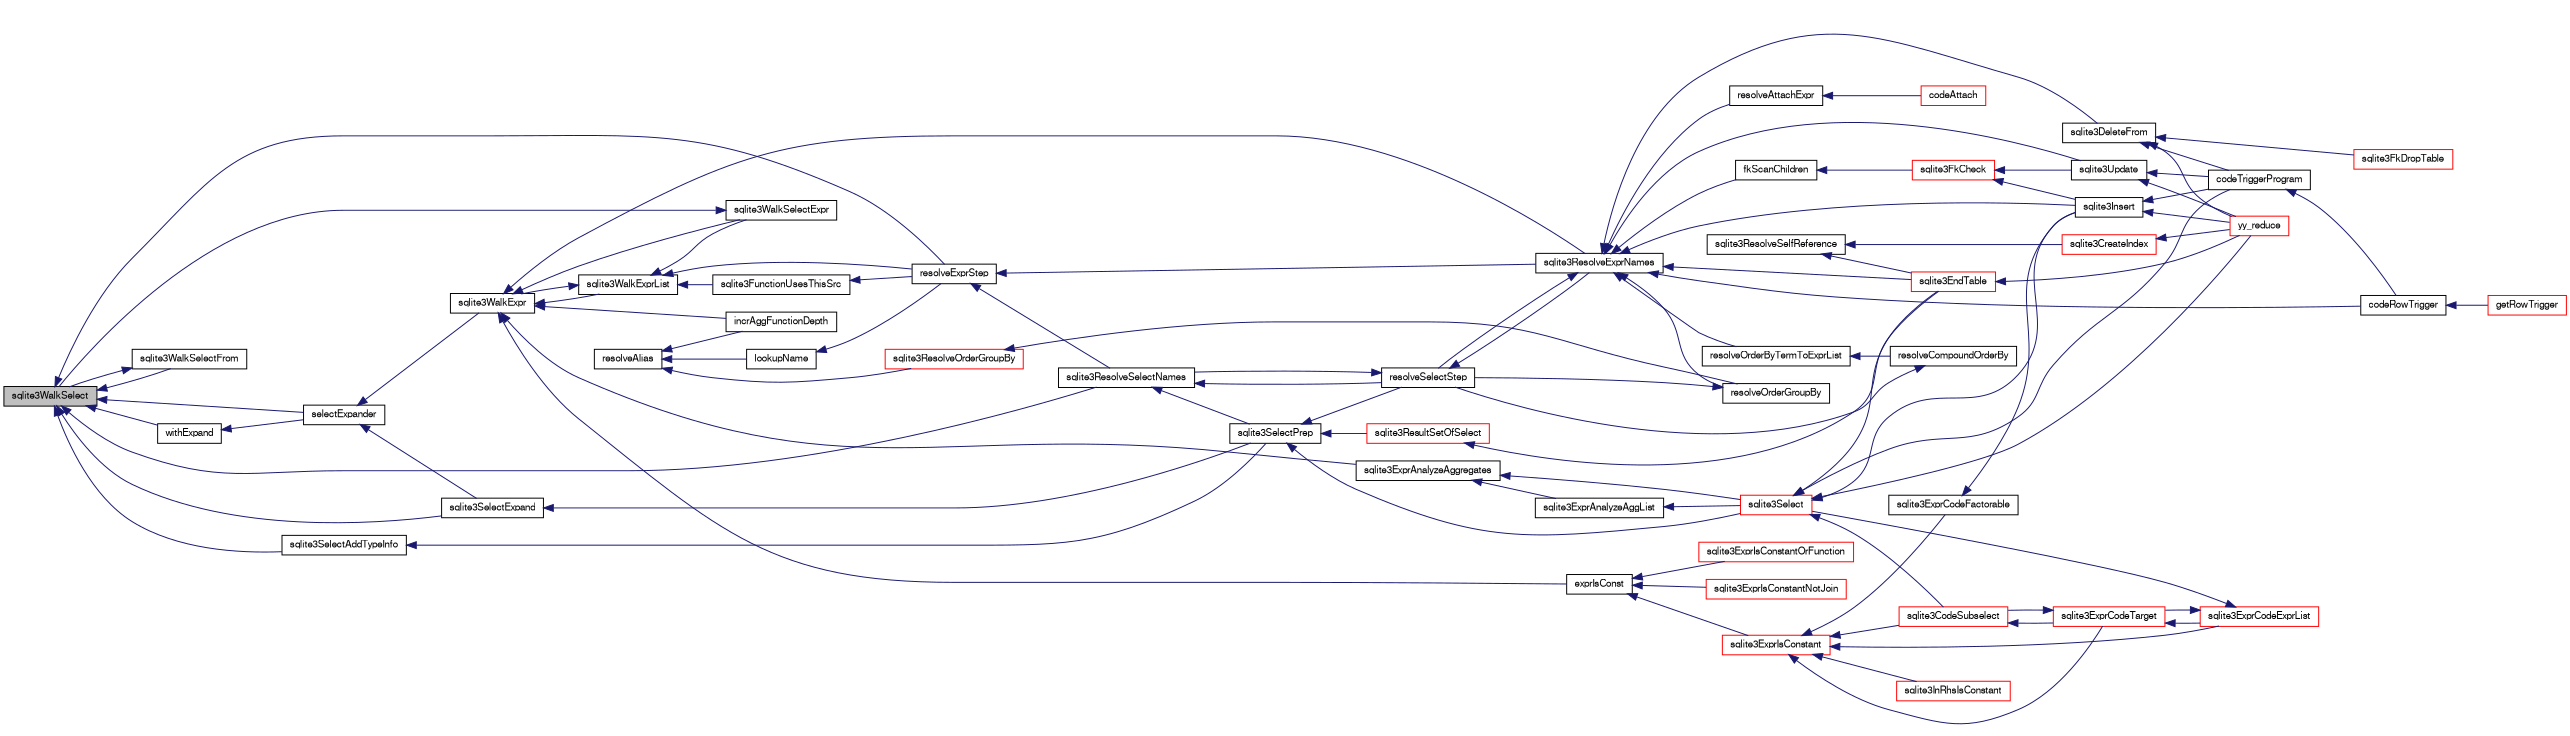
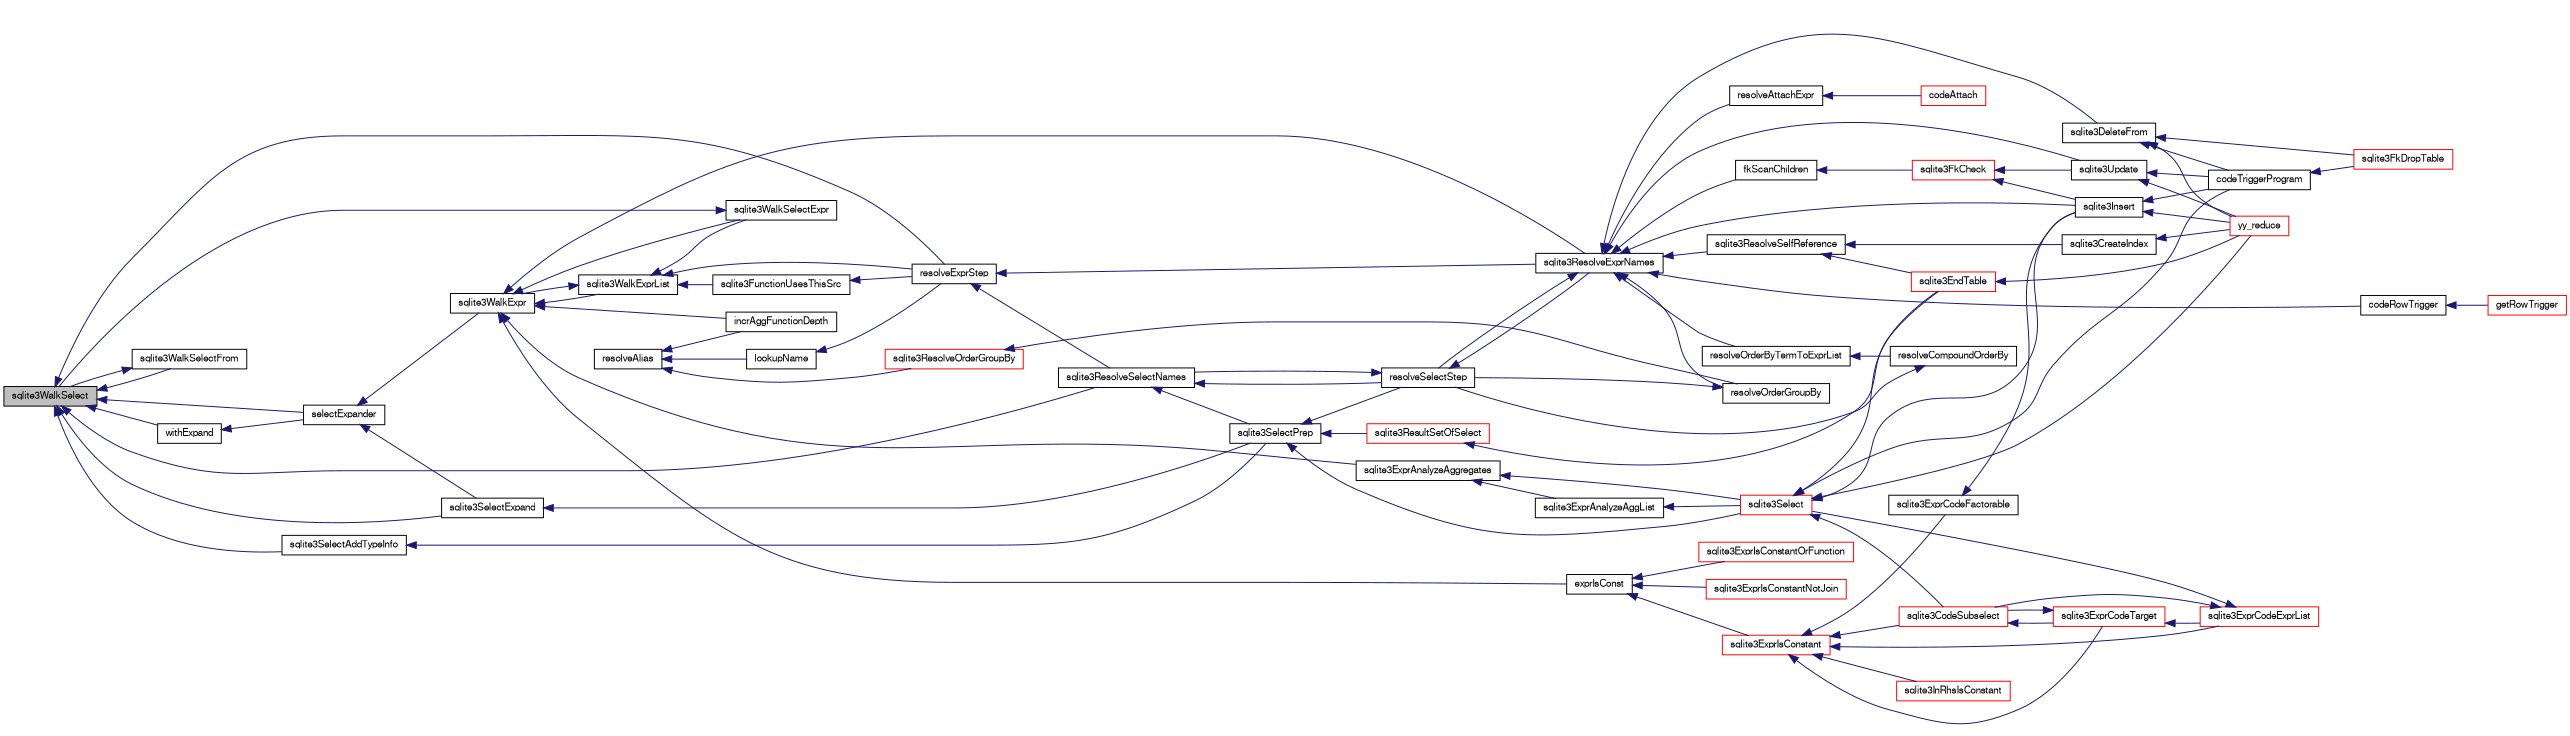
edge "codeRowTrigger" -> "codeTriggerProgram": now "sqlite3FkDropTable" -> "codeTriggerProgram"
node "sqlite3CreateIndex": color red -> black
edge "sqlite3EndTable" -> "sqlite3ResolveExprNames": now "sqlite3ResolveSelfReference" -> "sqlite3ResolveExprNames"
edge "sqlite3ExprCodeTarget" -> "sqlite3ExprCodeExprList": now "sqlite3CodeSubselect" -> "sqlite3ExprCodeExprList"
